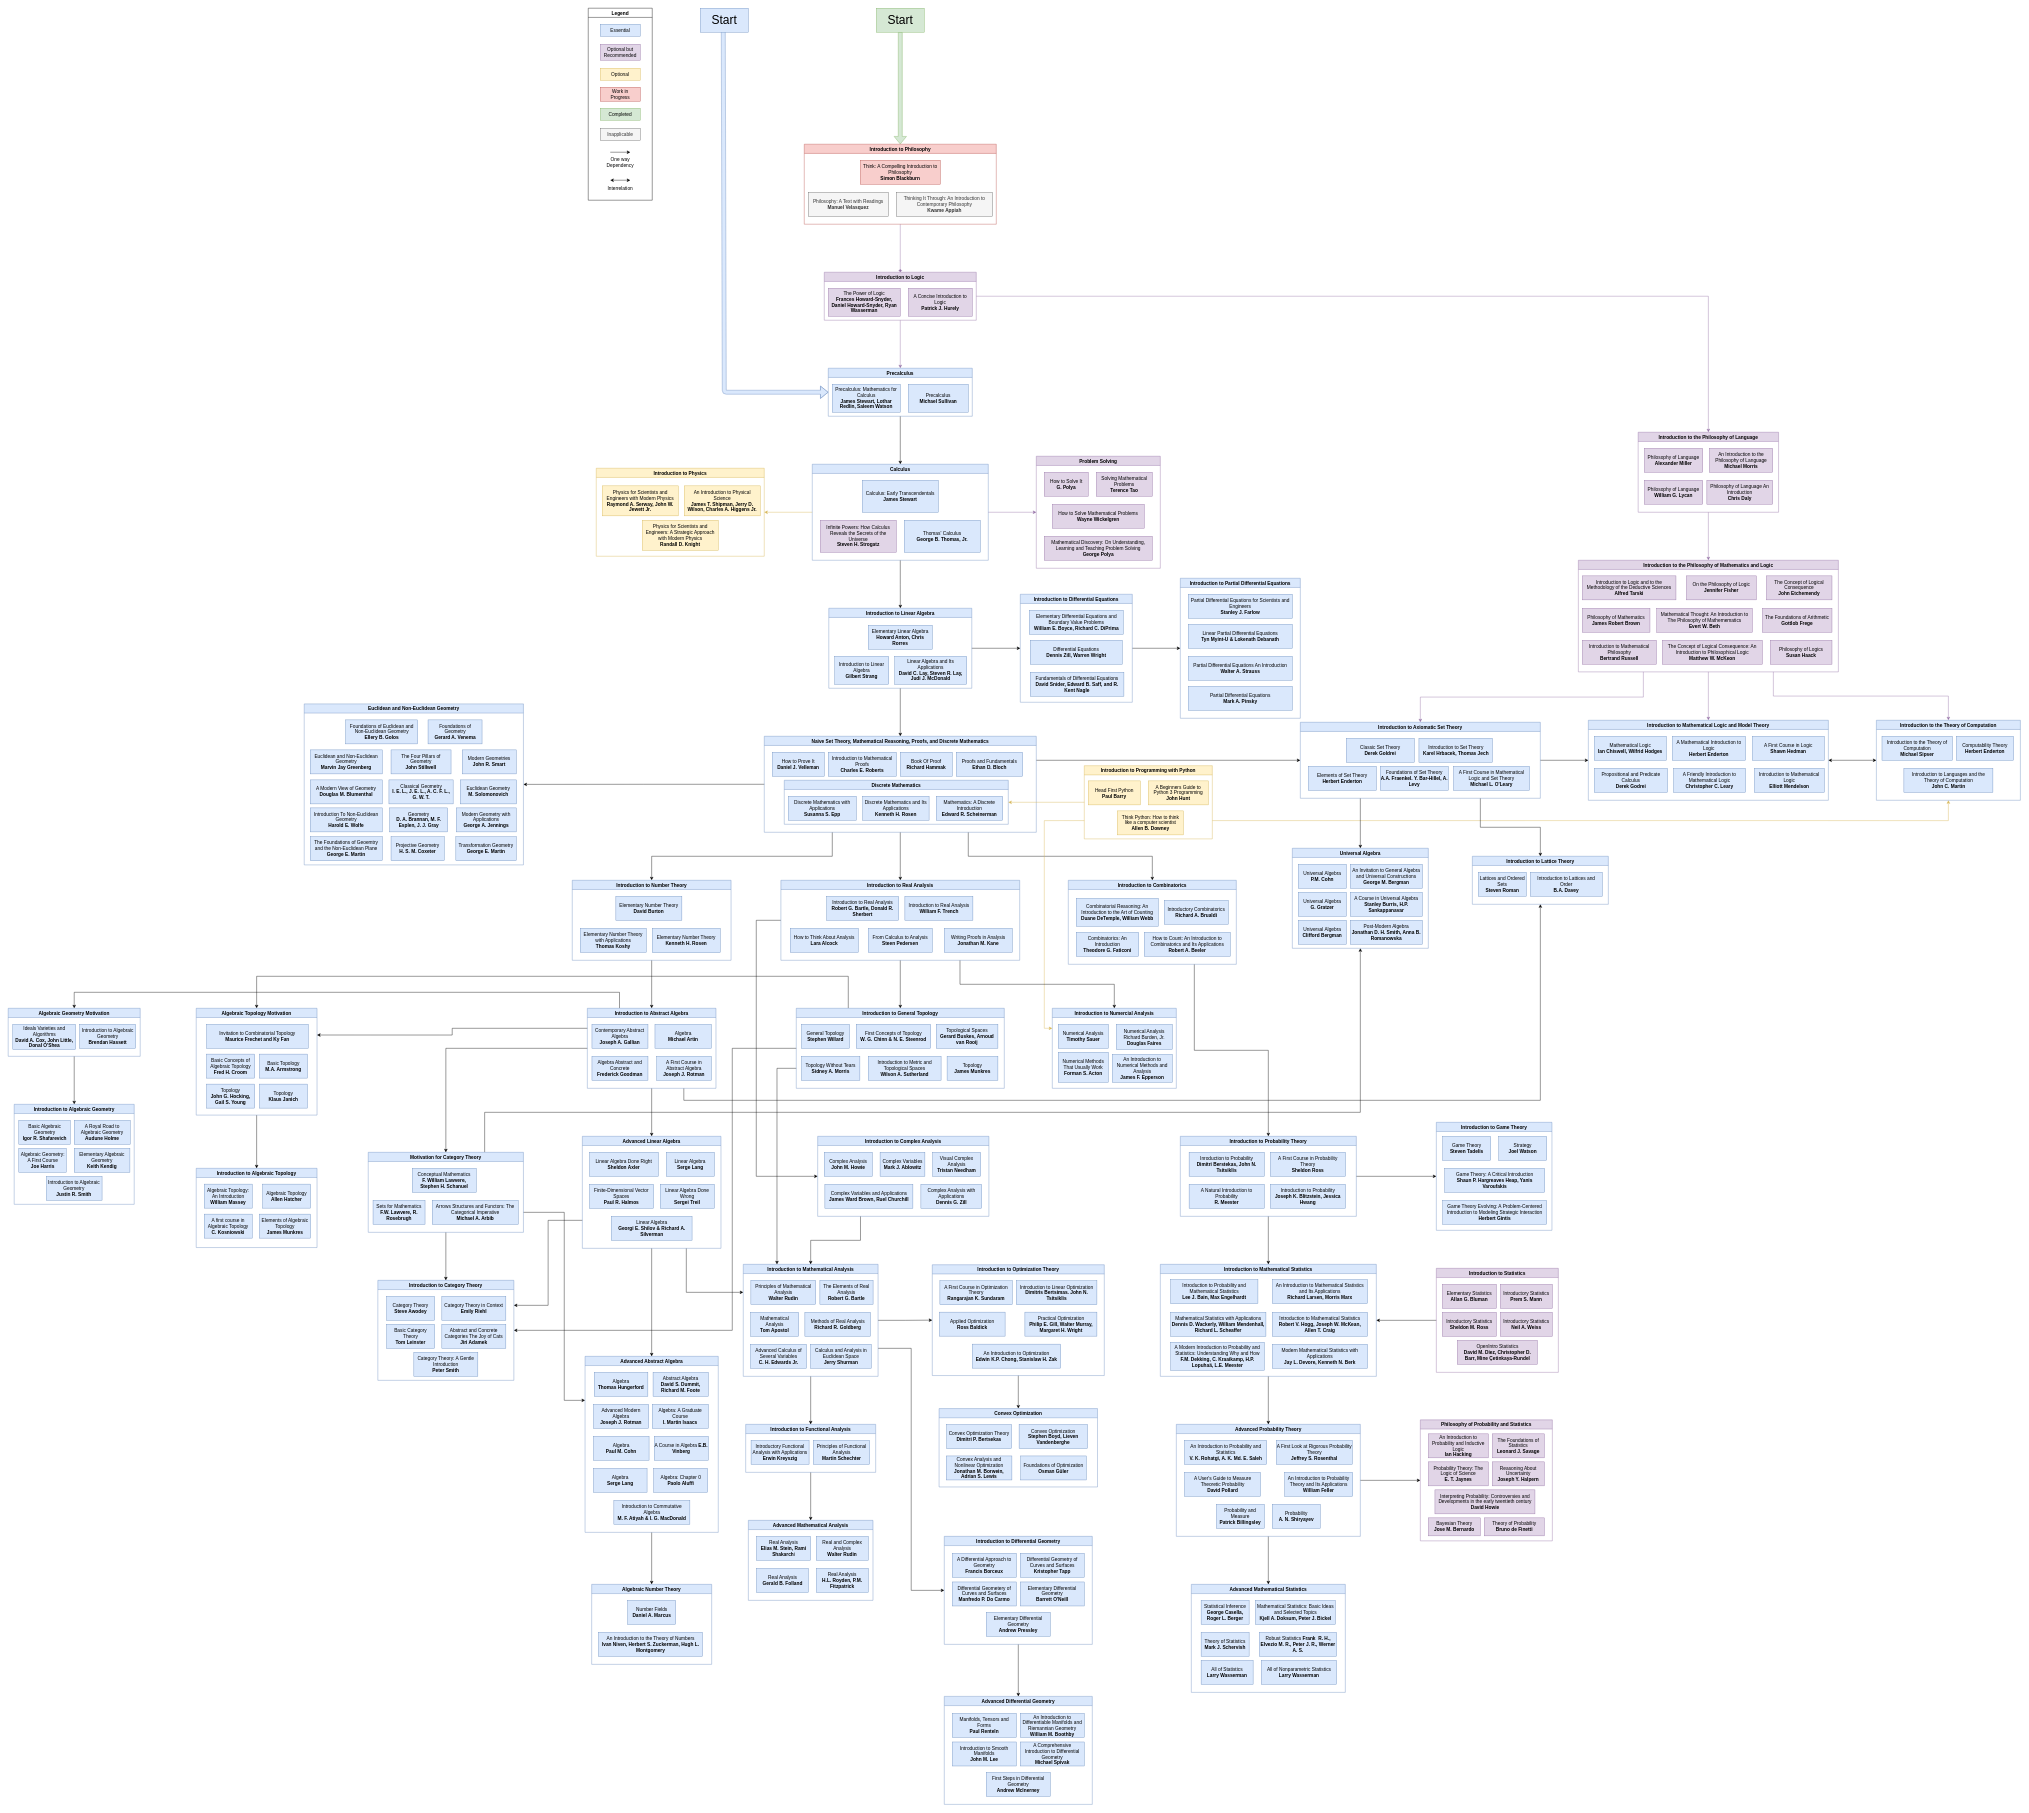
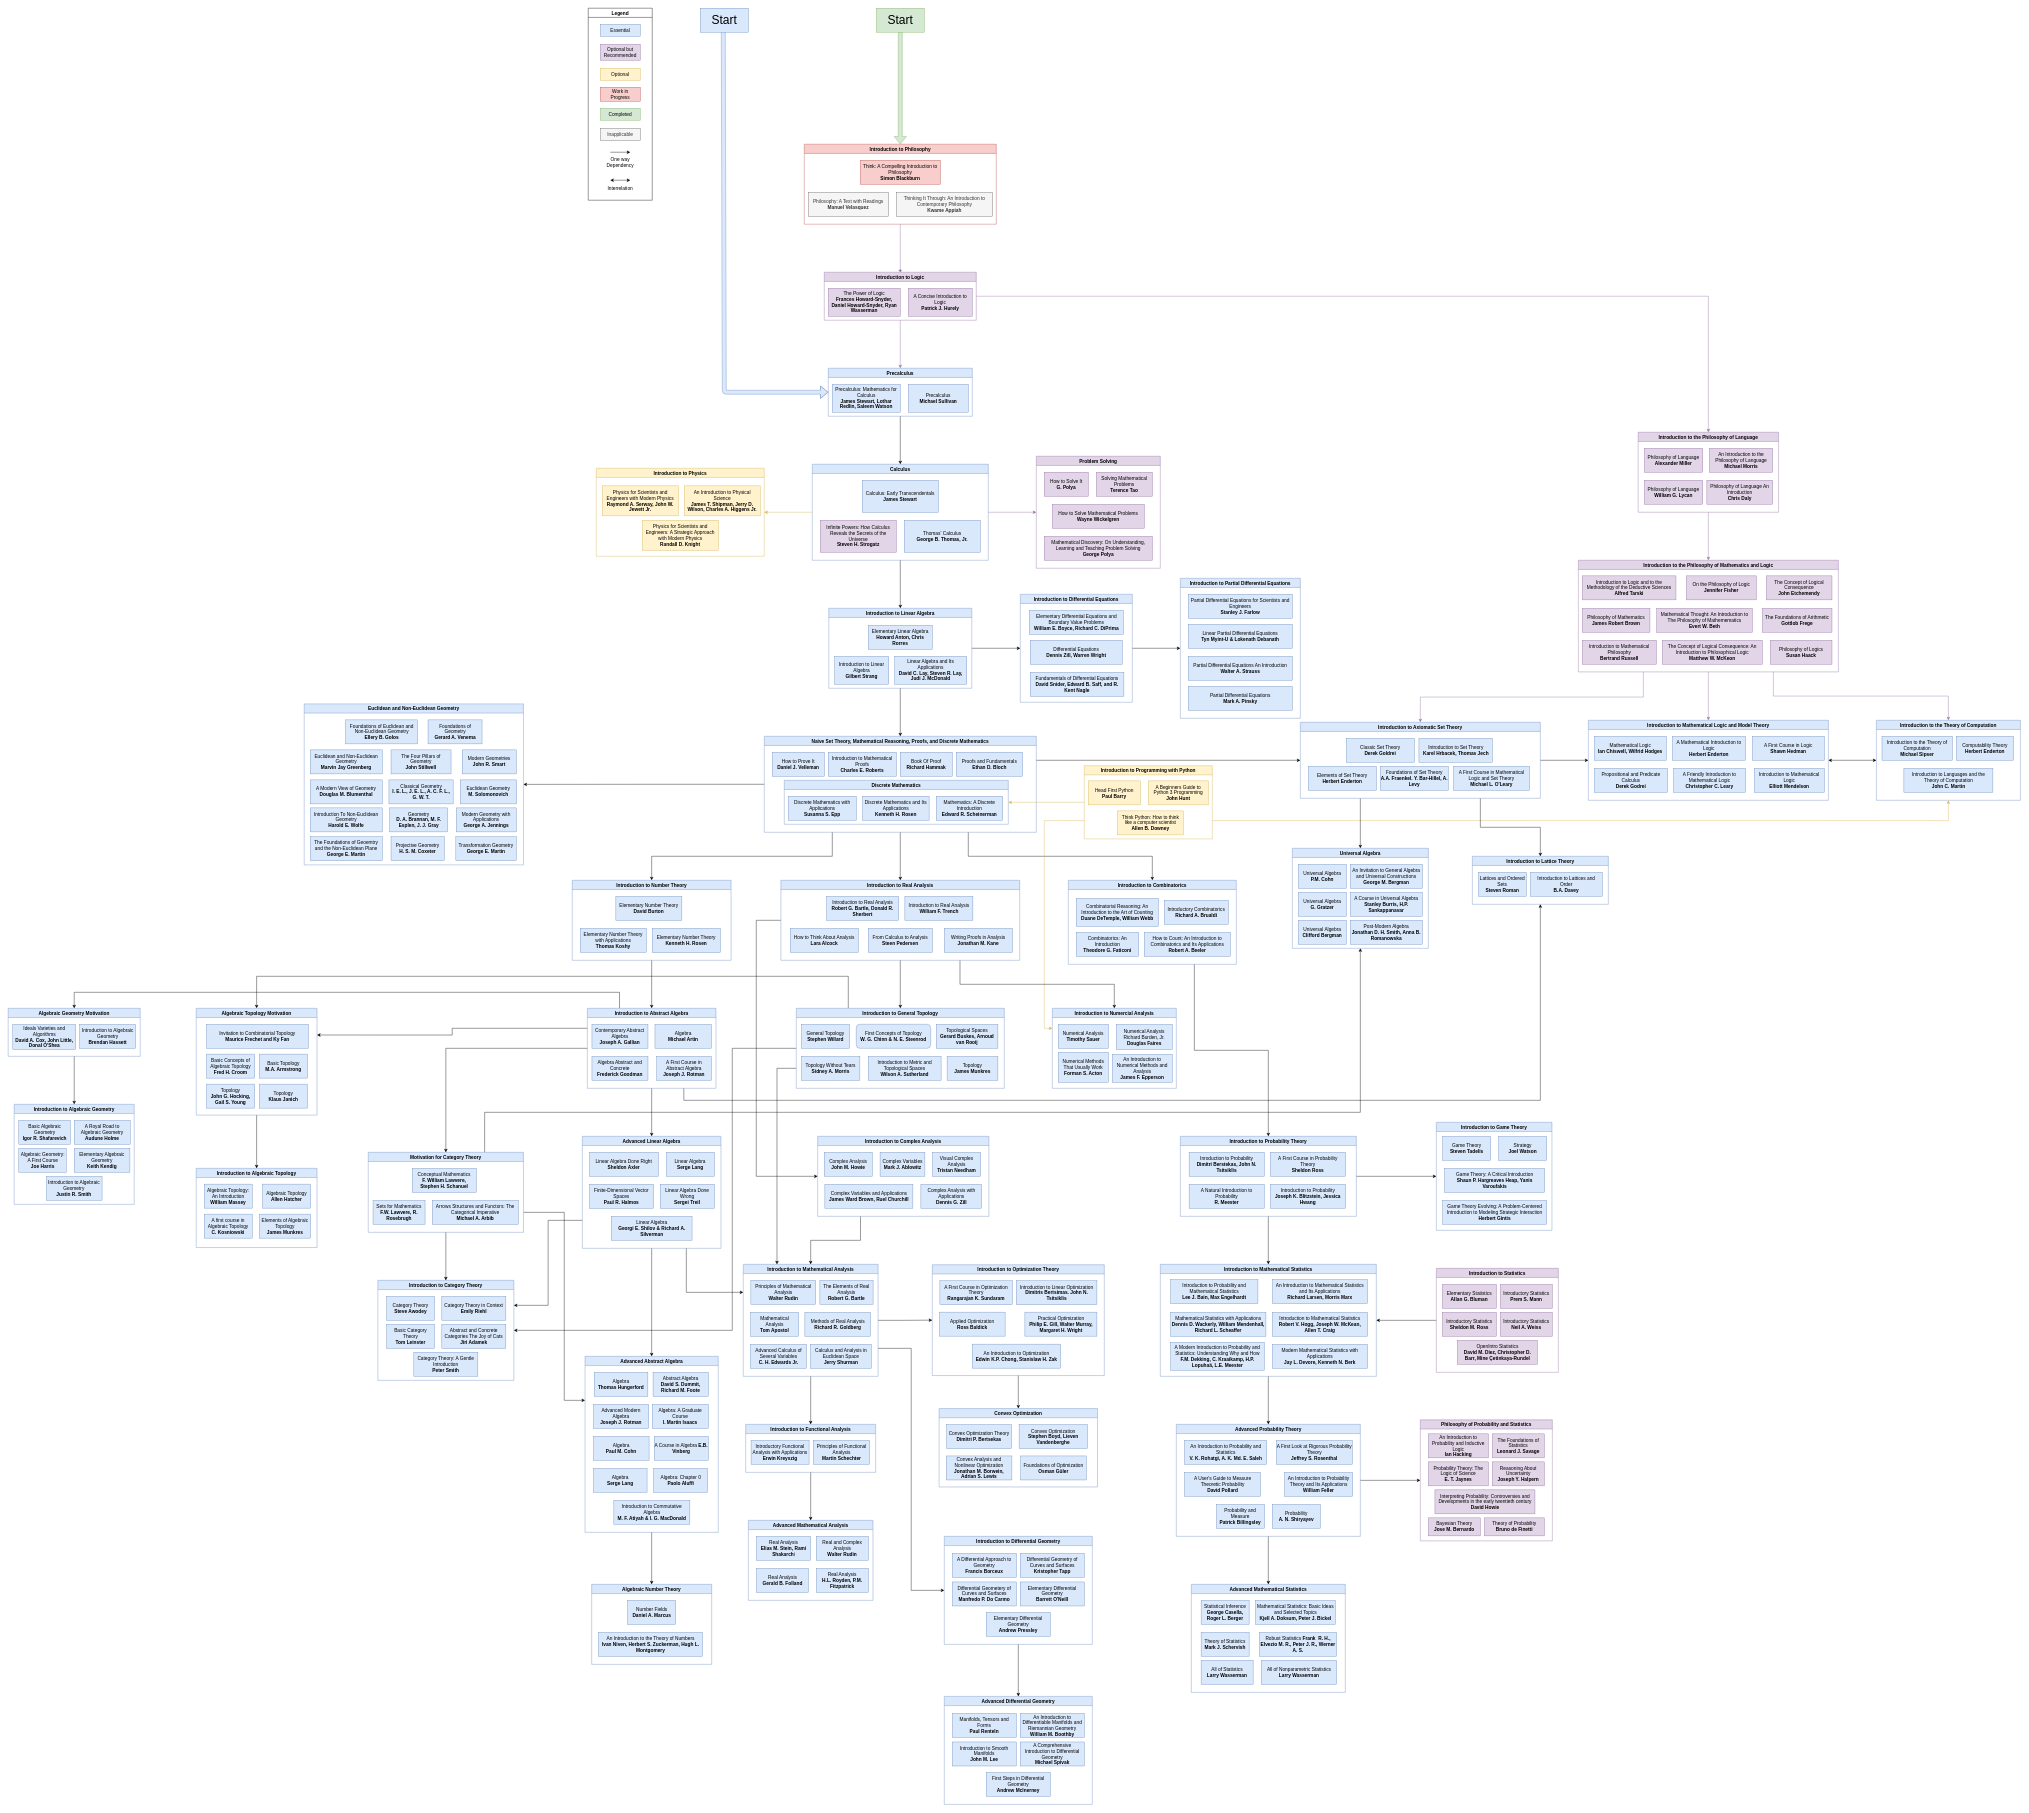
node "First Concepts of Topology W. G. Chinn & N. E. Steenrod": shape rectangle -> rounded rectangle
